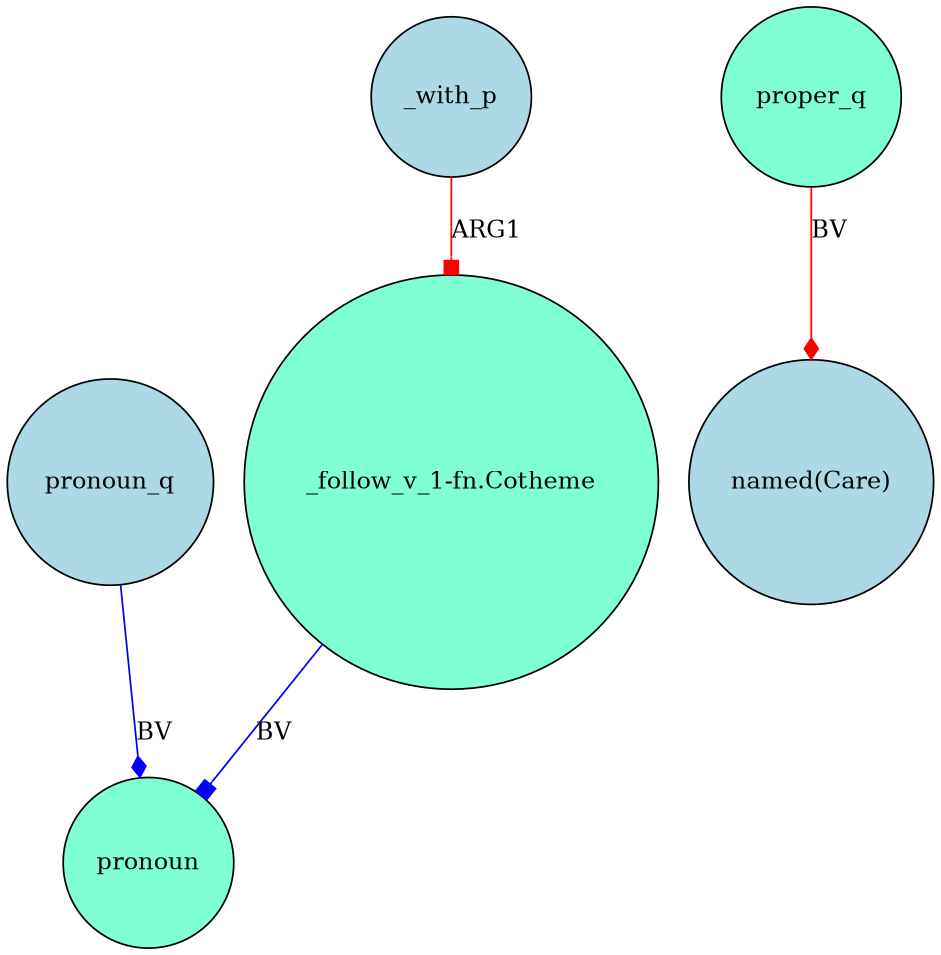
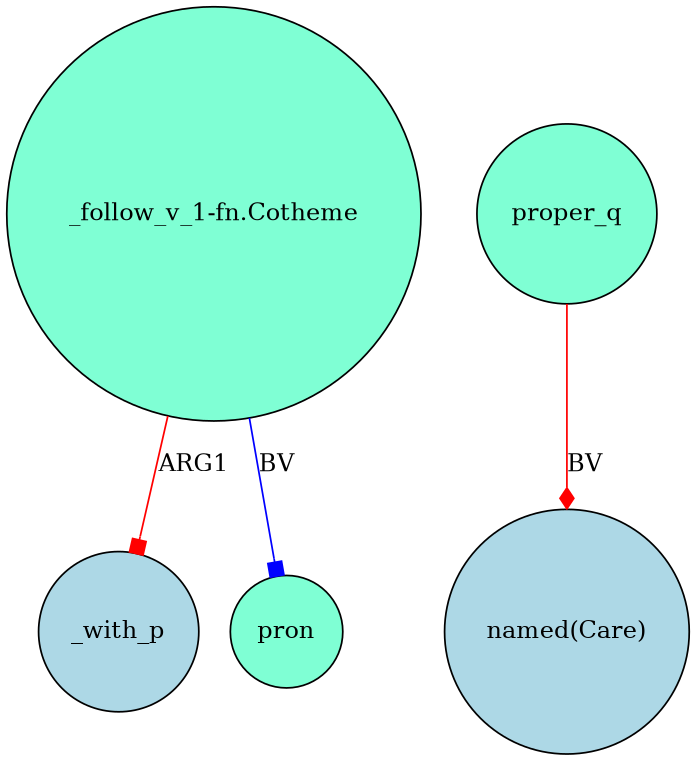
edge "_with_p" -> "_follow_v_1-fn.Cotheme": reversed
node "pronoun_q": removed
node "pronoun": label "pronoun" -> "pron"
